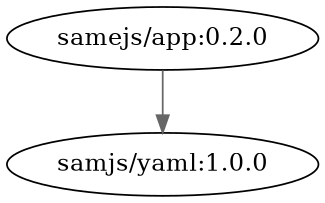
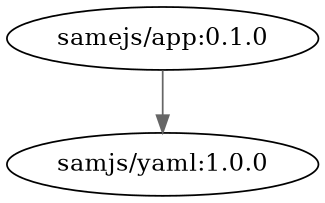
node "samejs/app:0.2.0": label "samejs/app:0.2.0" -> "samejs/app:0.1.0"
